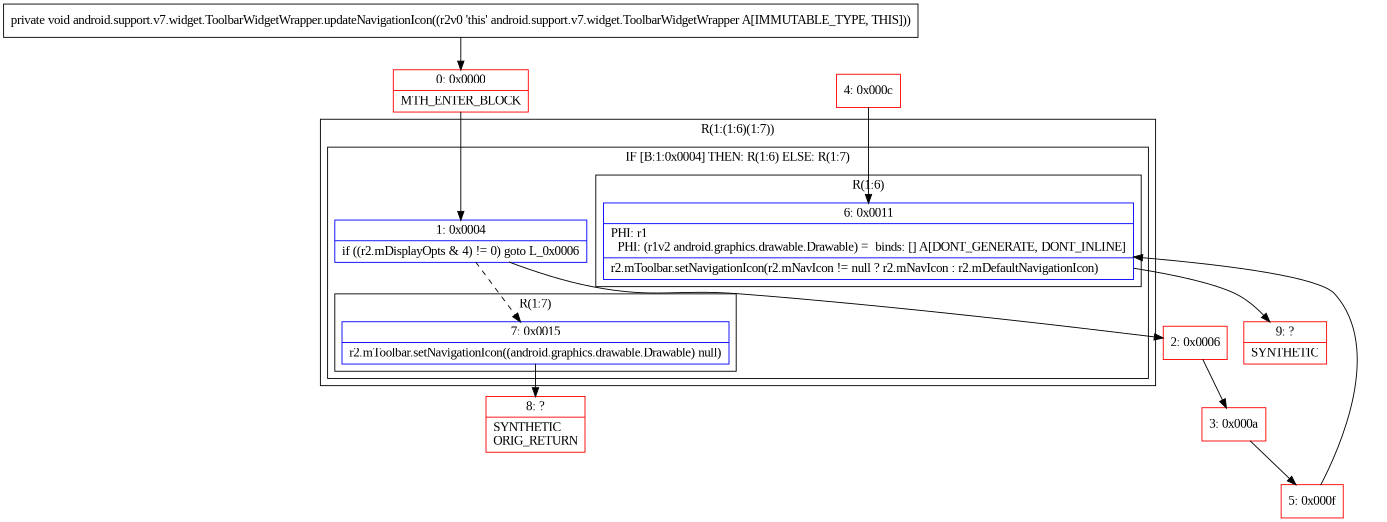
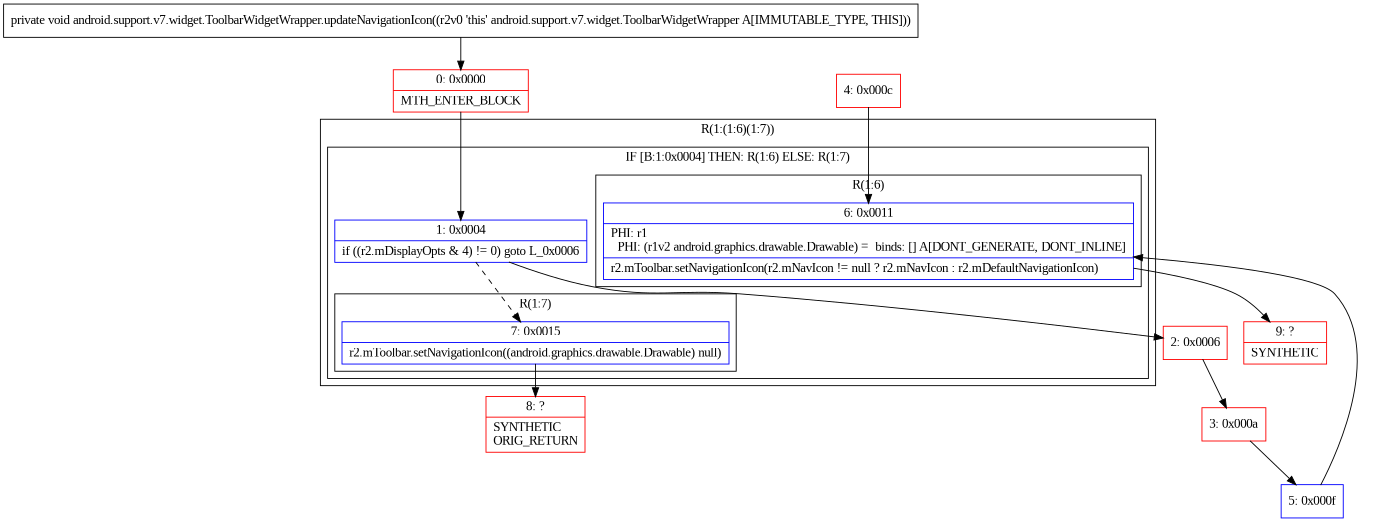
node "5: 0x000f": color red -> blue
